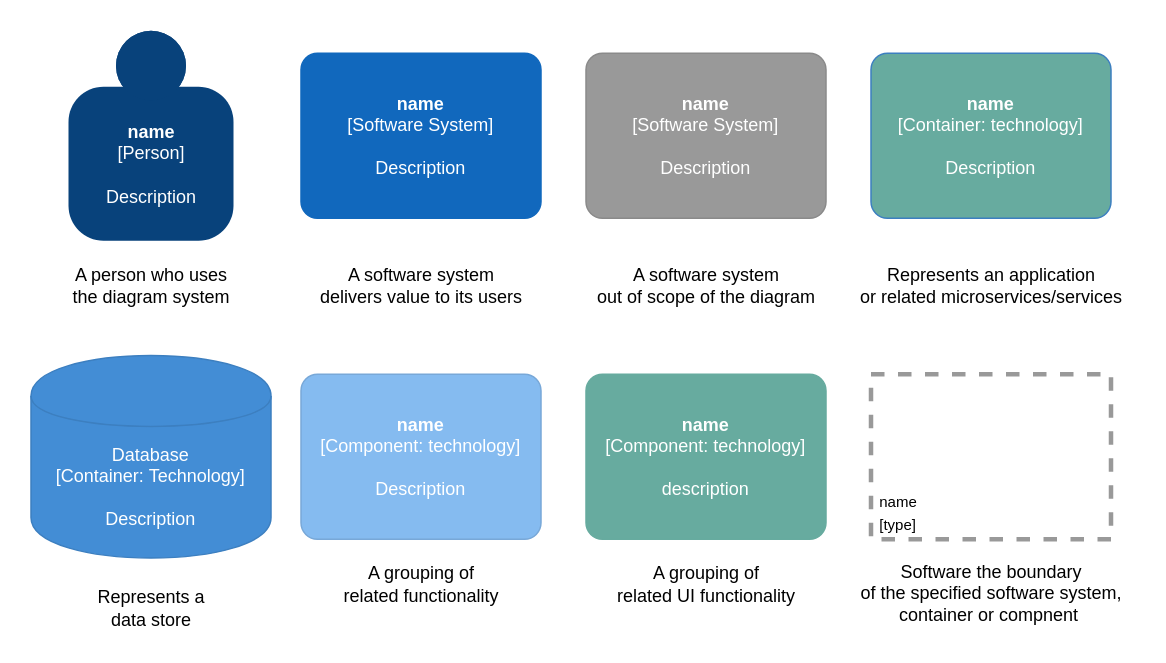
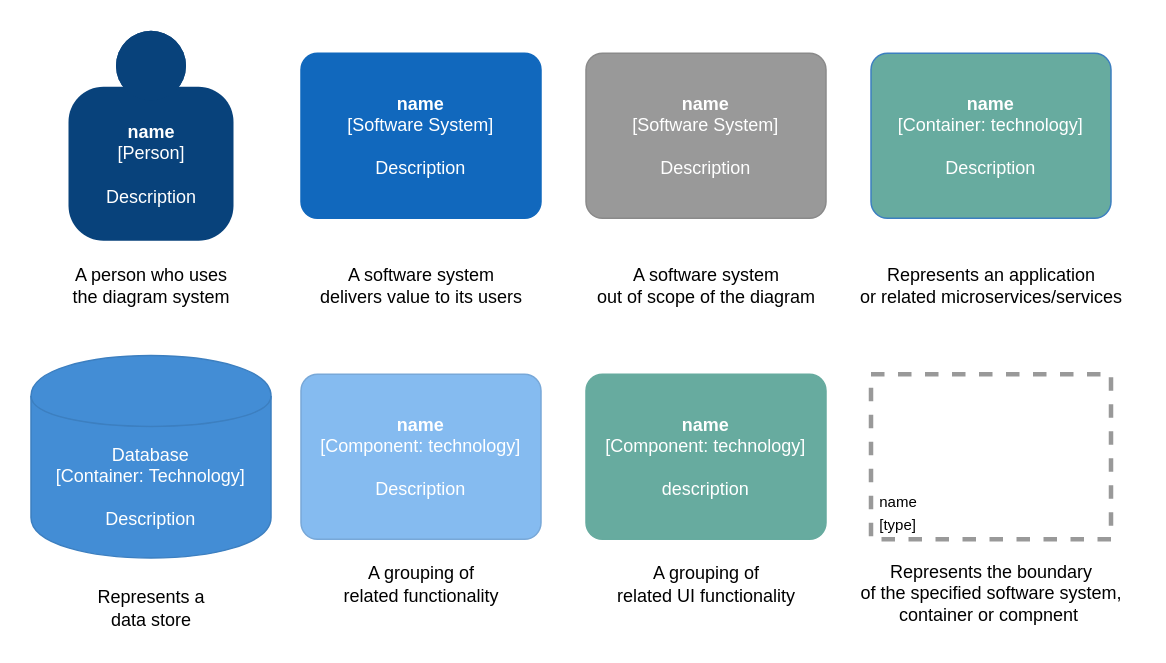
node "Software the boundary of the specified software system, container or compnent": label "Software the boundary of the specified software system, container or compnent" -> "Represents the boundary of the specified software system, container or compnent"
